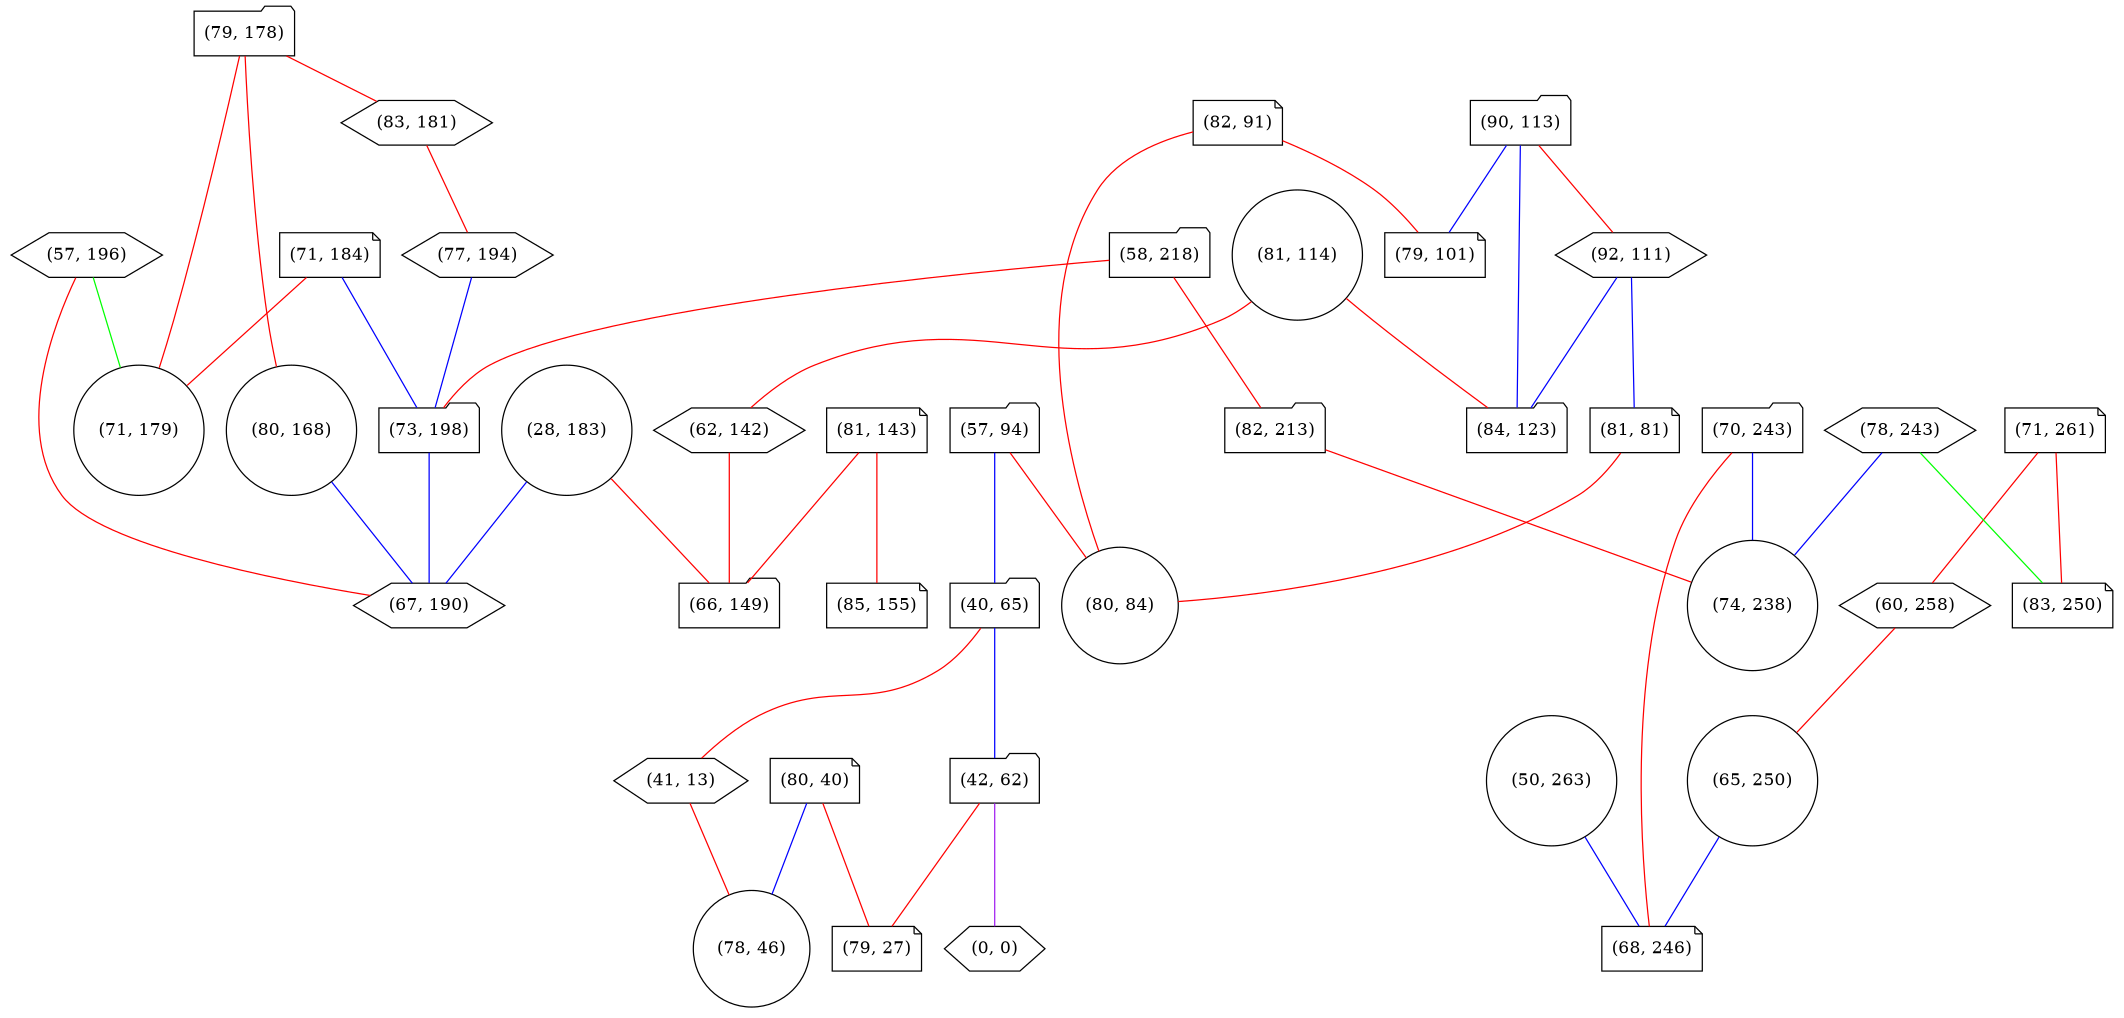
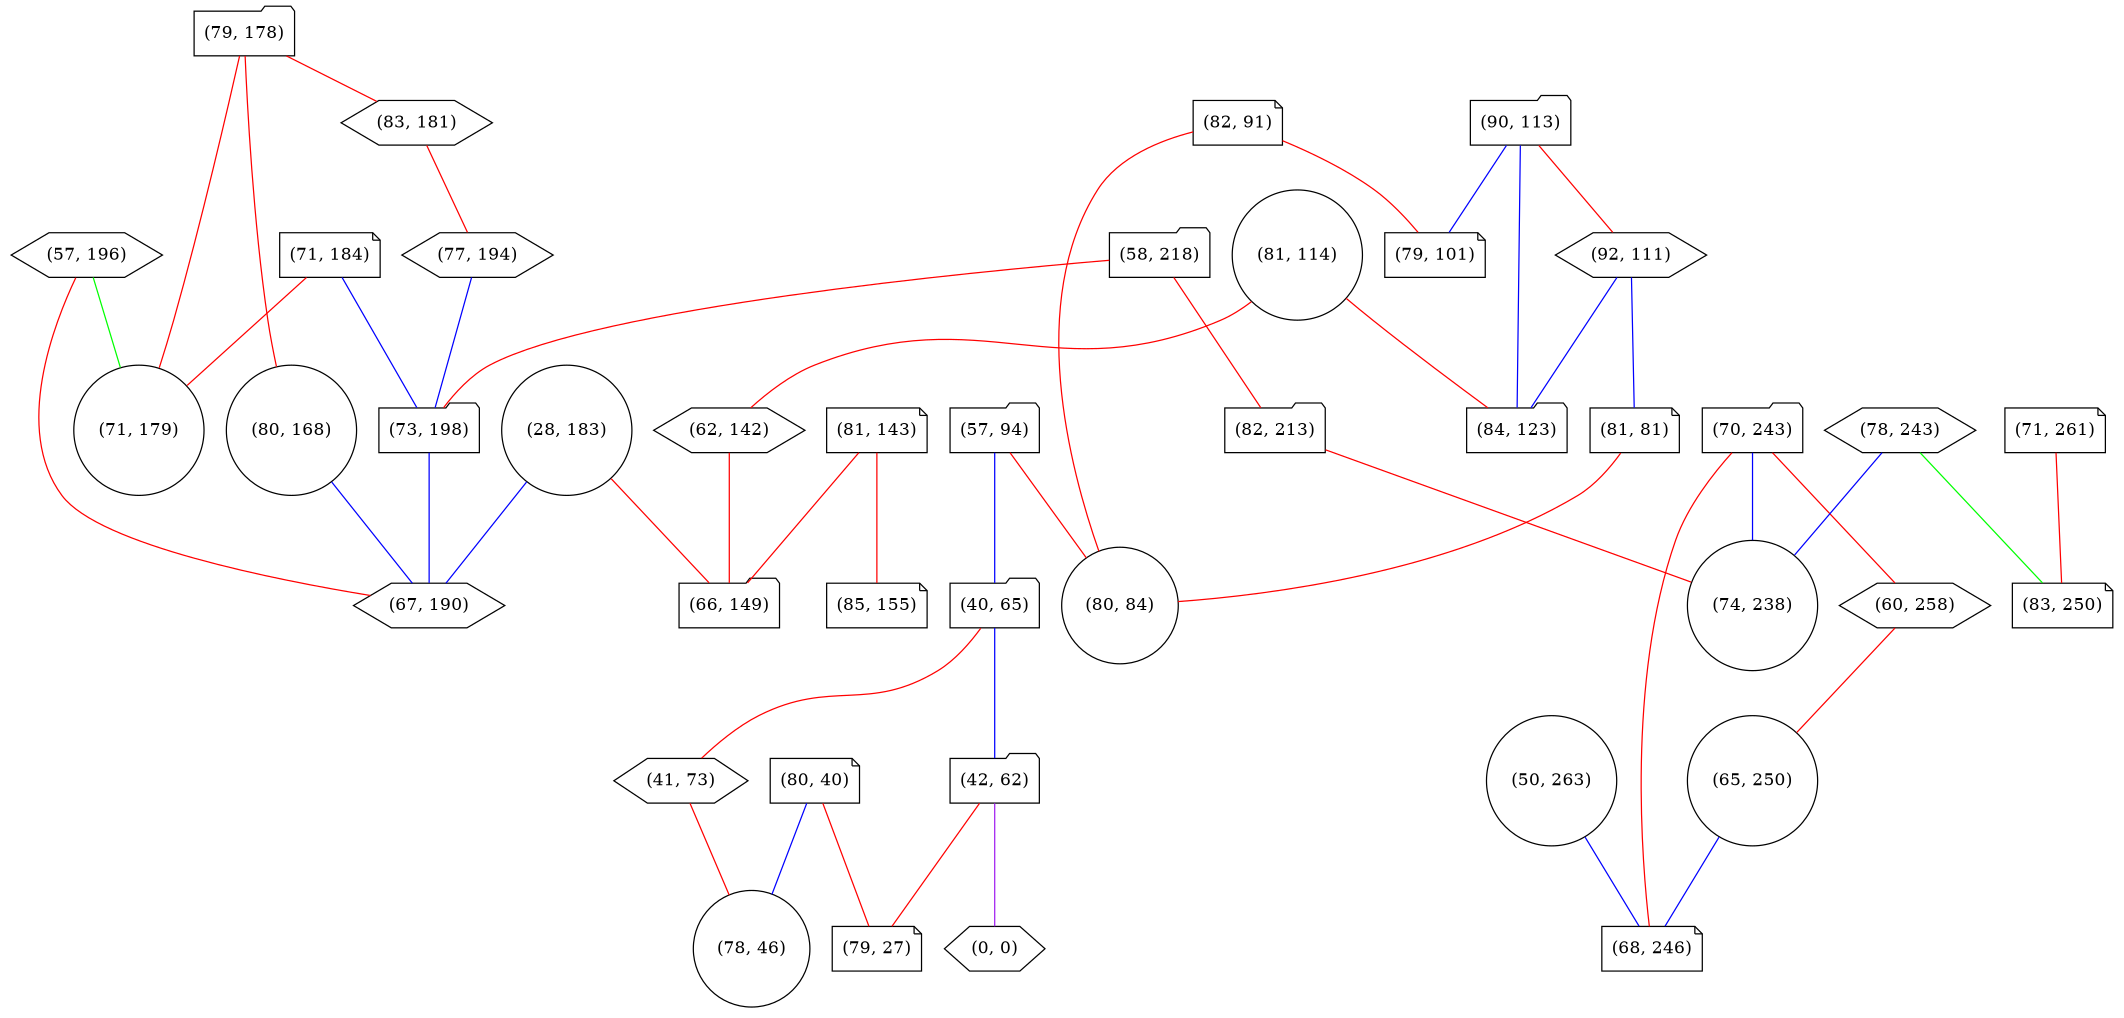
edge "(71, 261)" -- "(60, 258)": now "(70, 243)" -- "(60, 258)"
node "(41, 13)": label "(41, 13)" -> "(41, 73)"
